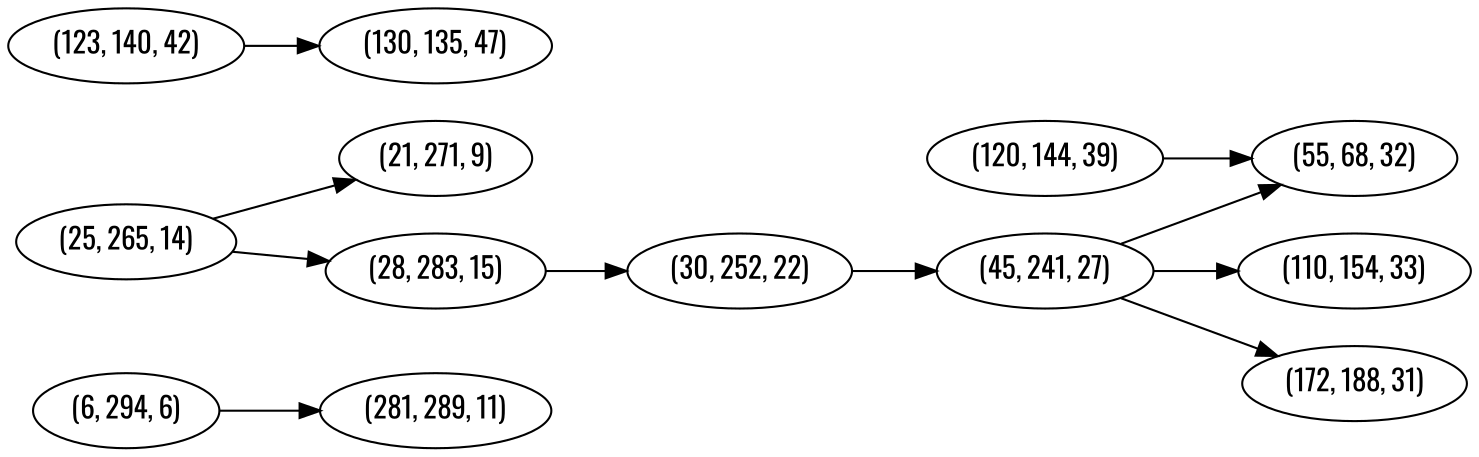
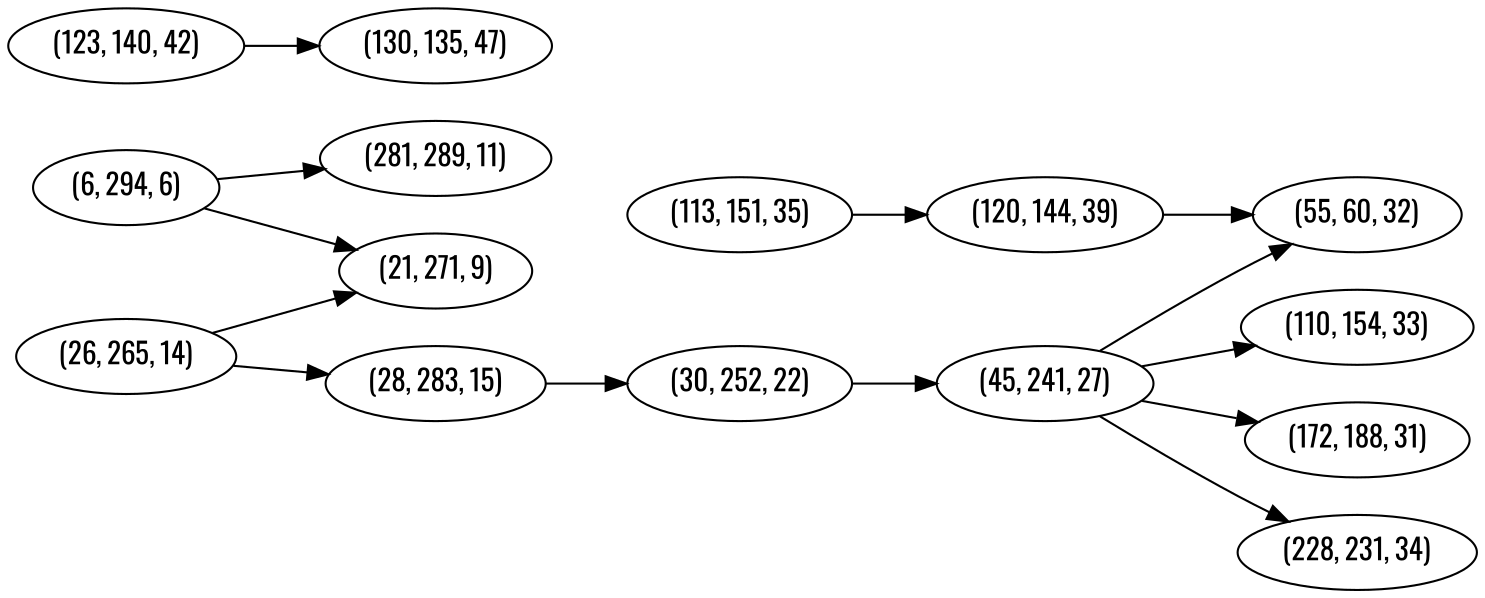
node "(55, 68, 32)": label "(55, 68, 32)" -> "(55, 60, 32)"
node "(113, 151, 35)": added
edge "(6, 294, 6)" -> "(21, 271, 9)": added
node "(25, 265, 14)": label "(25, 265, 14)" -> "(26, 265, 14)"
node "(228, 231, 34)": added
